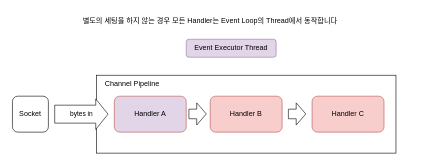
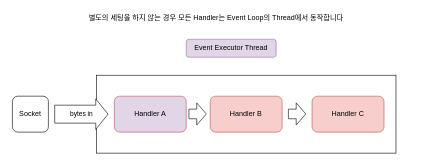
node "별도의 세팅을 하지 않는 경우 모든 Handler는 Event Loop의 Thread에서 동작합니다": moved (210, 21) -> (216, 18)
node "Channel Pipeline": removed
